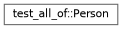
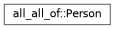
node "test_all_of::Person": label "test_all_of::Person" -> "all_all_of::Person"
